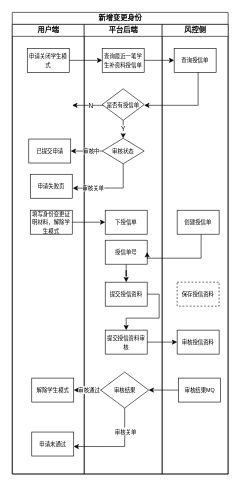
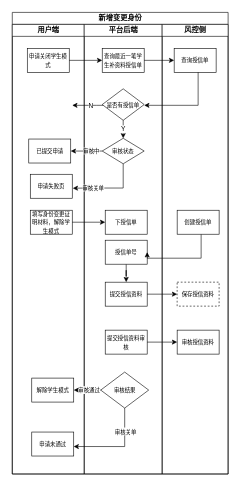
edge "提交授信资料" -> "提交授信资料审核": now "提交授信资料" -> "保存授信资料"
edge "审核结果MQ" -> "审核结果": removed
node "审核结果MQ": removed
